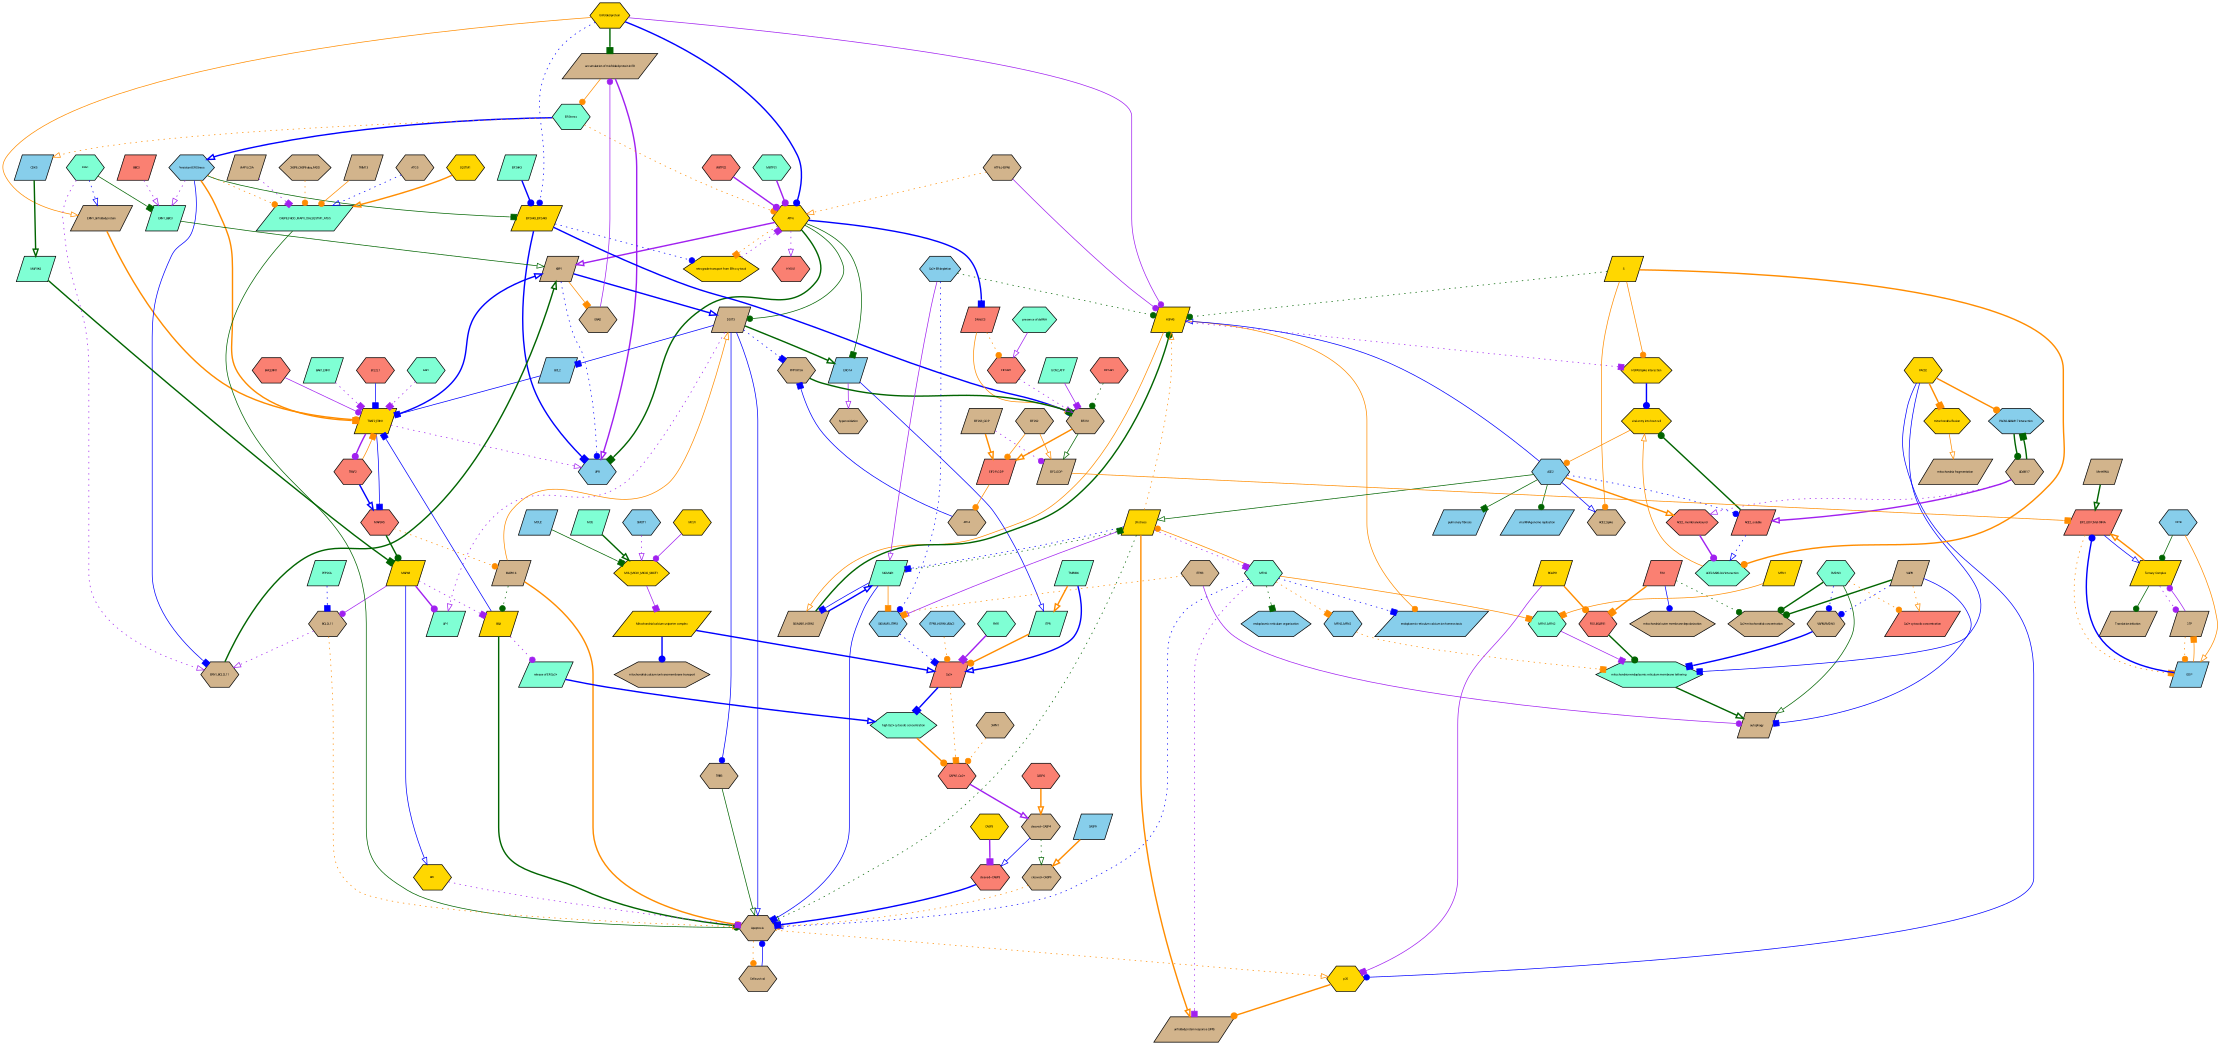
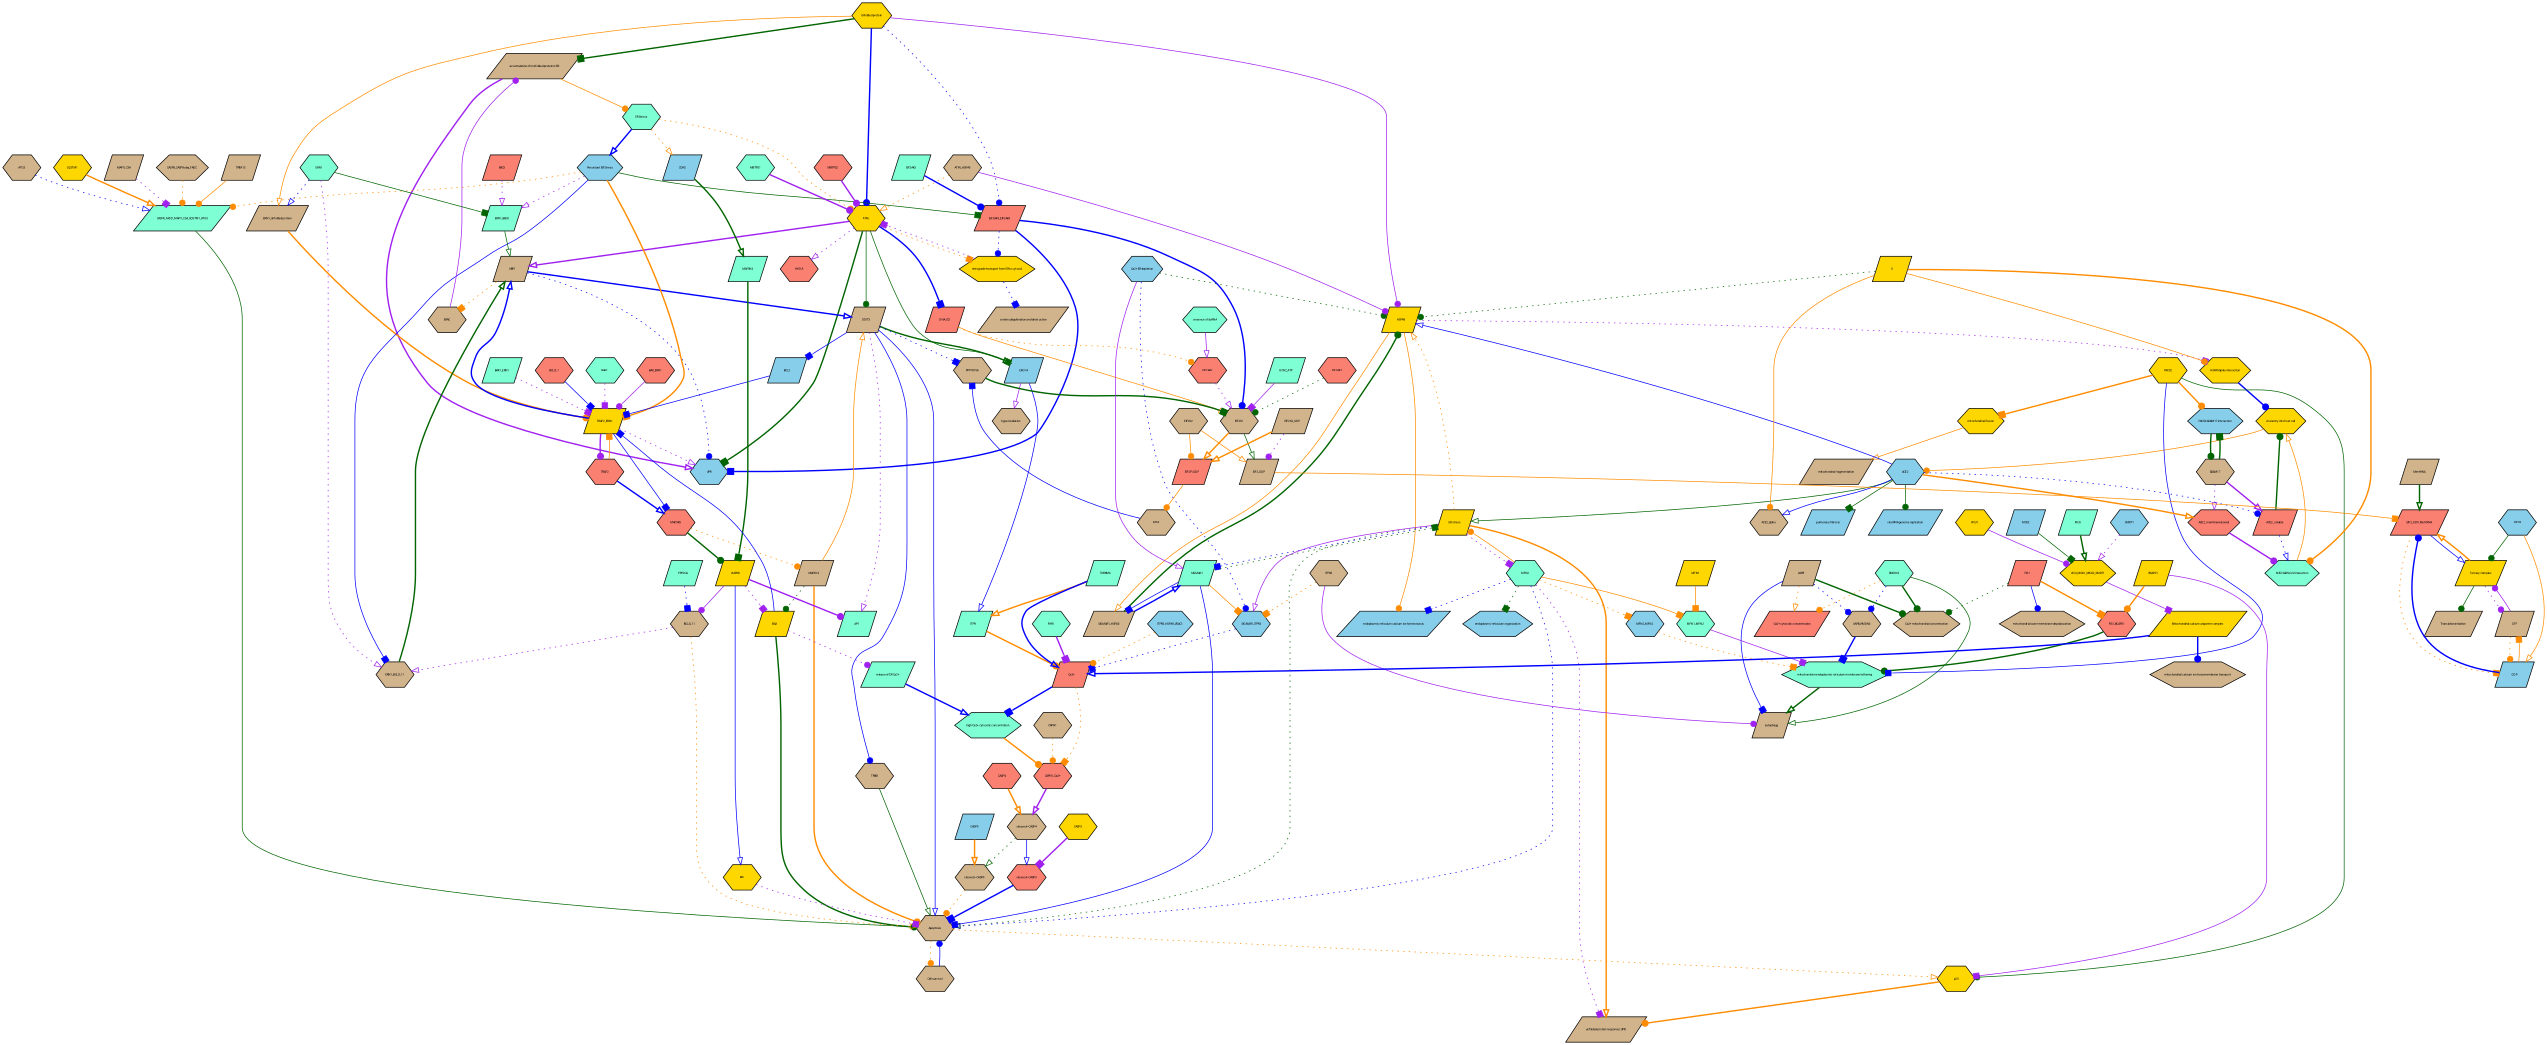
node "EIF2AK3_EIF2AK3": fillcolor gold -> salmon
edge "XBP1" -> "ERAD": style solid -> dotted
node "protein ubiquitination and destruction": added
edge "PACS2" -> "p20": color blue -> darkgreen
